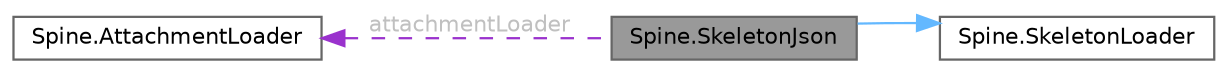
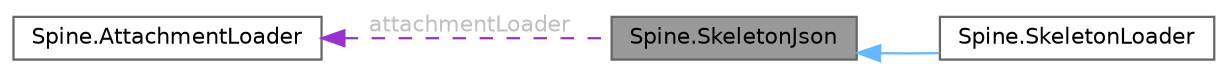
edge "Spine.SkeletonJson" -> "Spine.SkeletonLoader": reversed
